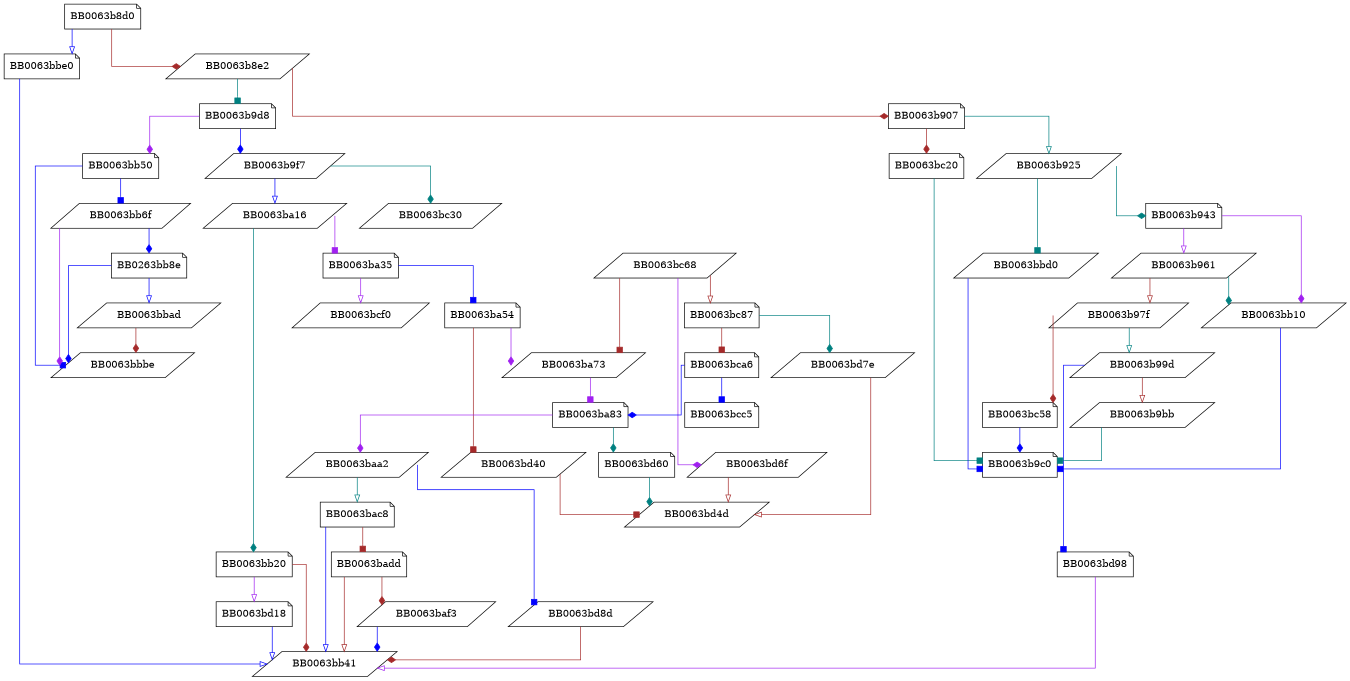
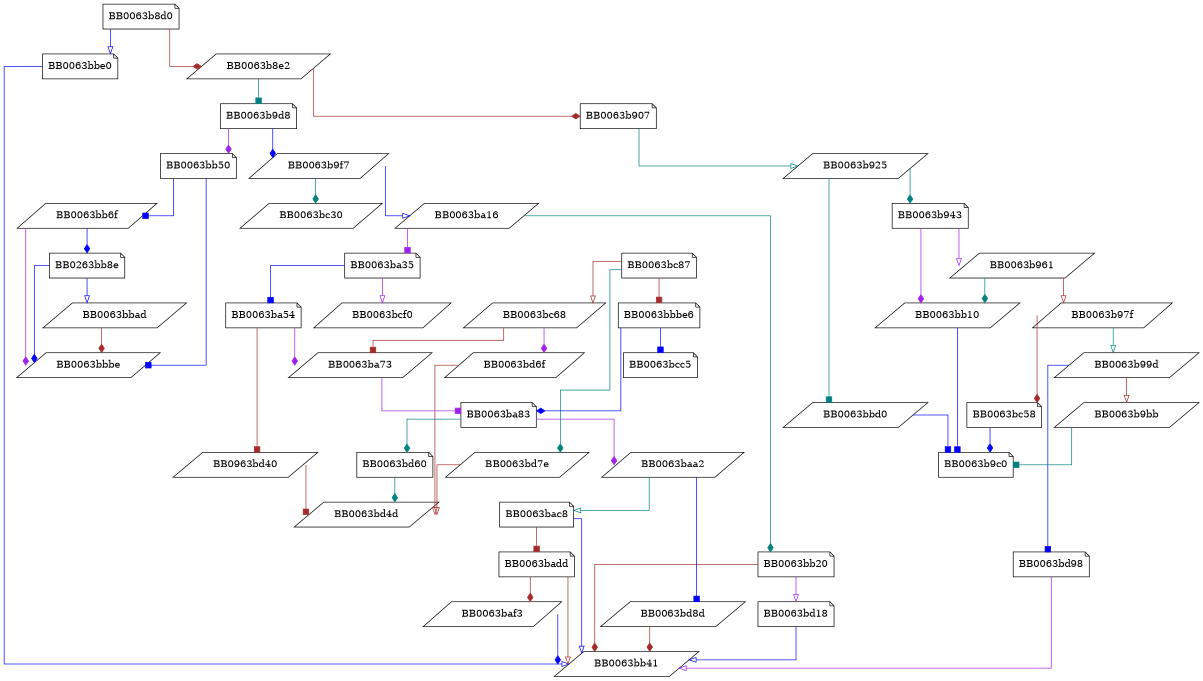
node "BB0063bc20": removed
edge "BB0063bc68" -> "BB0063bc87": reversed
node "BB0063bca6": label "BB0063bca6" -> "BB0063bbbe6"
node "BB0063bd40": label "BB0063bd40" -> "BB0963bd40"
